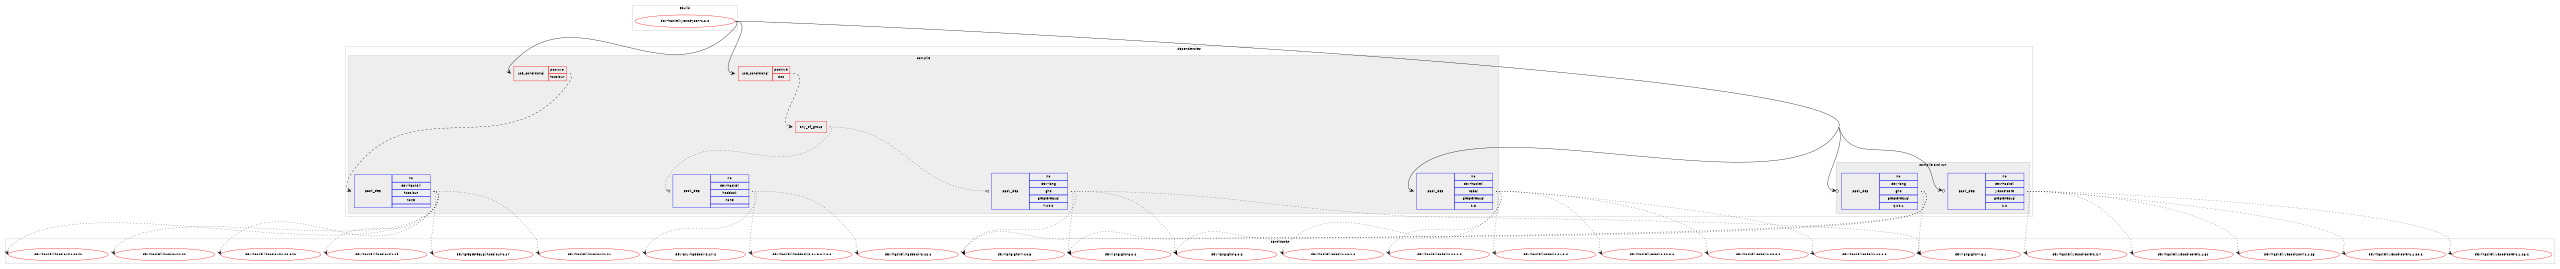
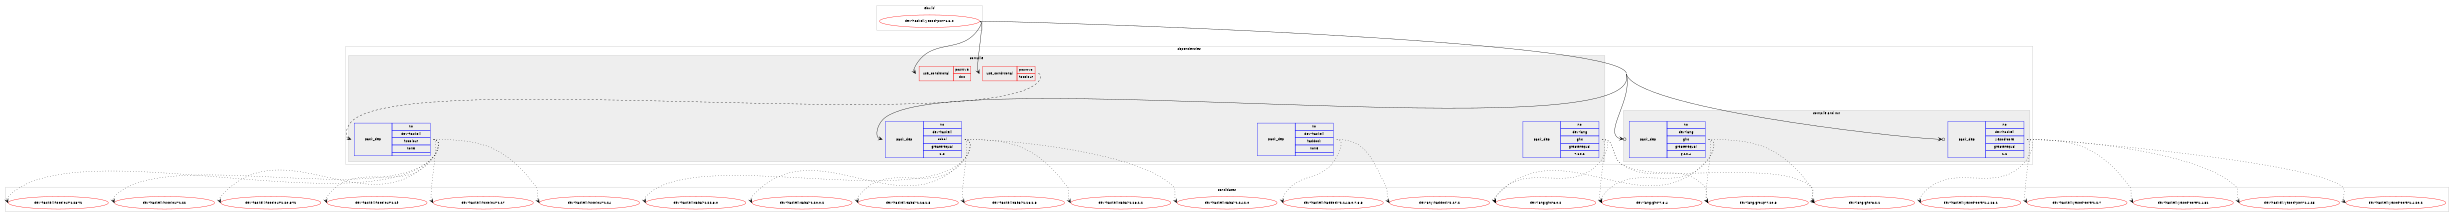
node "any_of_group": removed
node "dev-greaterequal/hscolour-1.17": label "dev-greaterequal/hscolour-1.17" -> "dev-haskell/hscolour-1.17"
node "dev-haskell/haddock-2.16.1": removed
node "dev-lang/ghc-7.10.3": label "dev-lang/ghc-7.10.3" -> "dev-lang/group-7.10.3"
